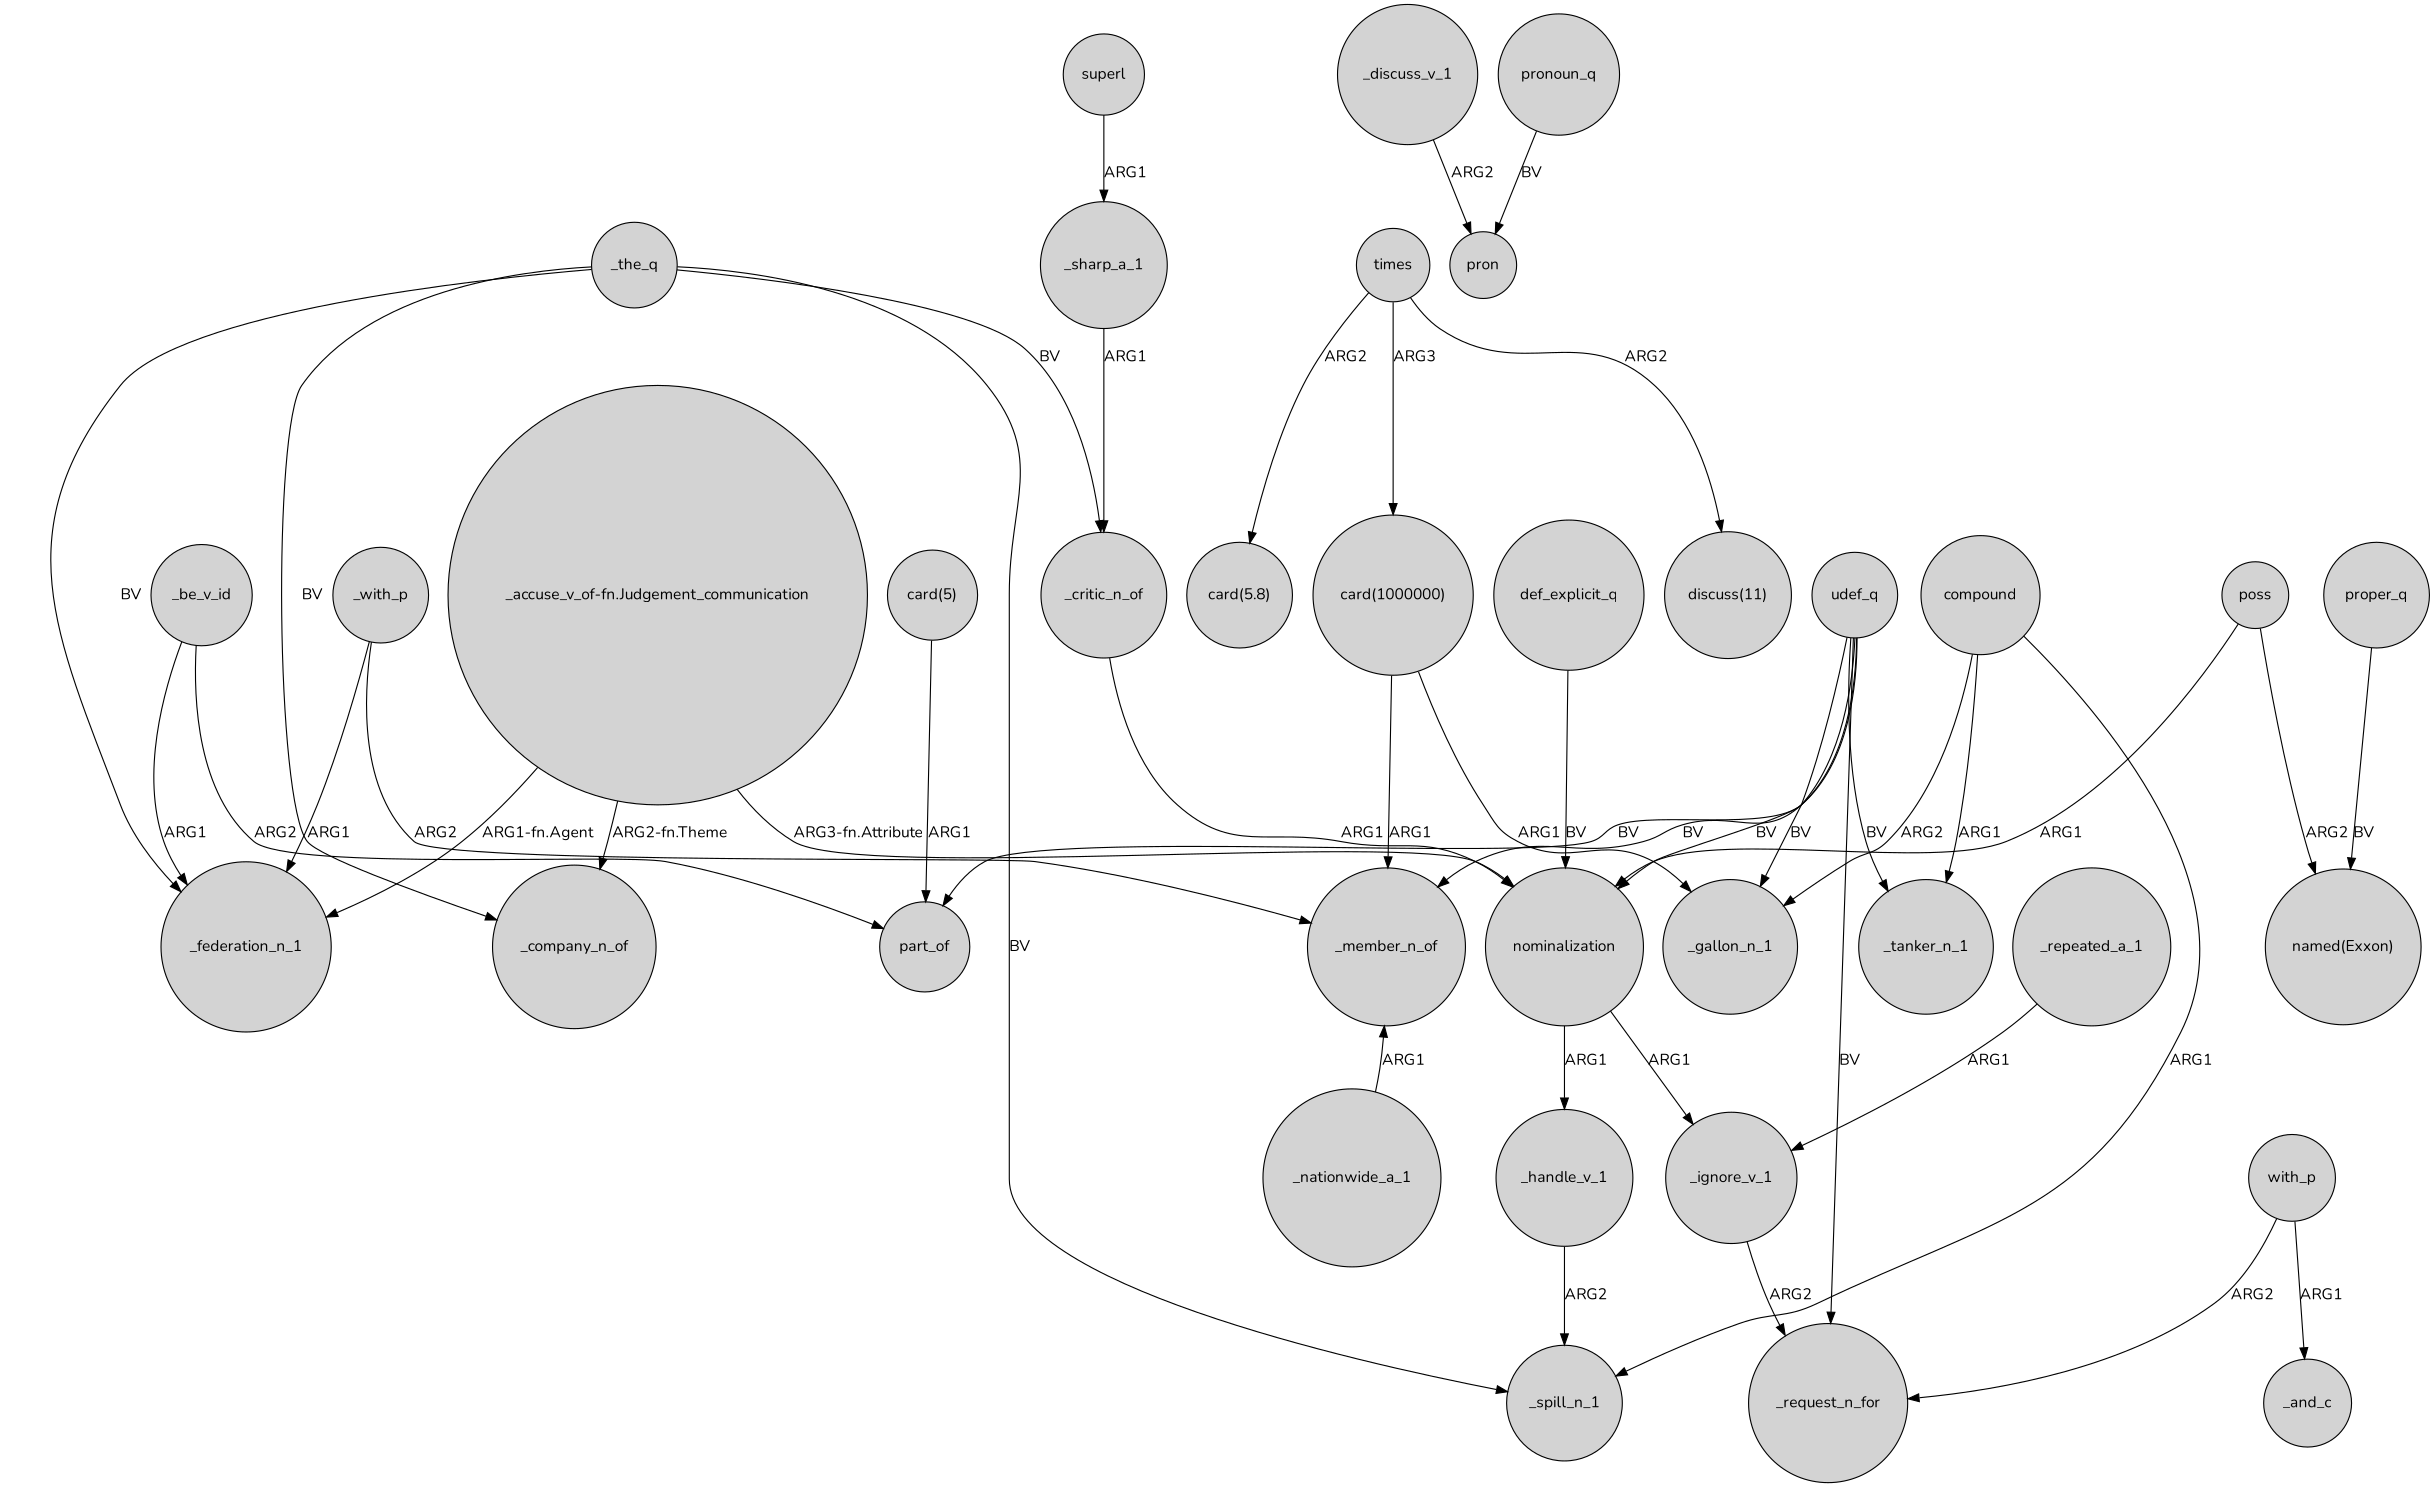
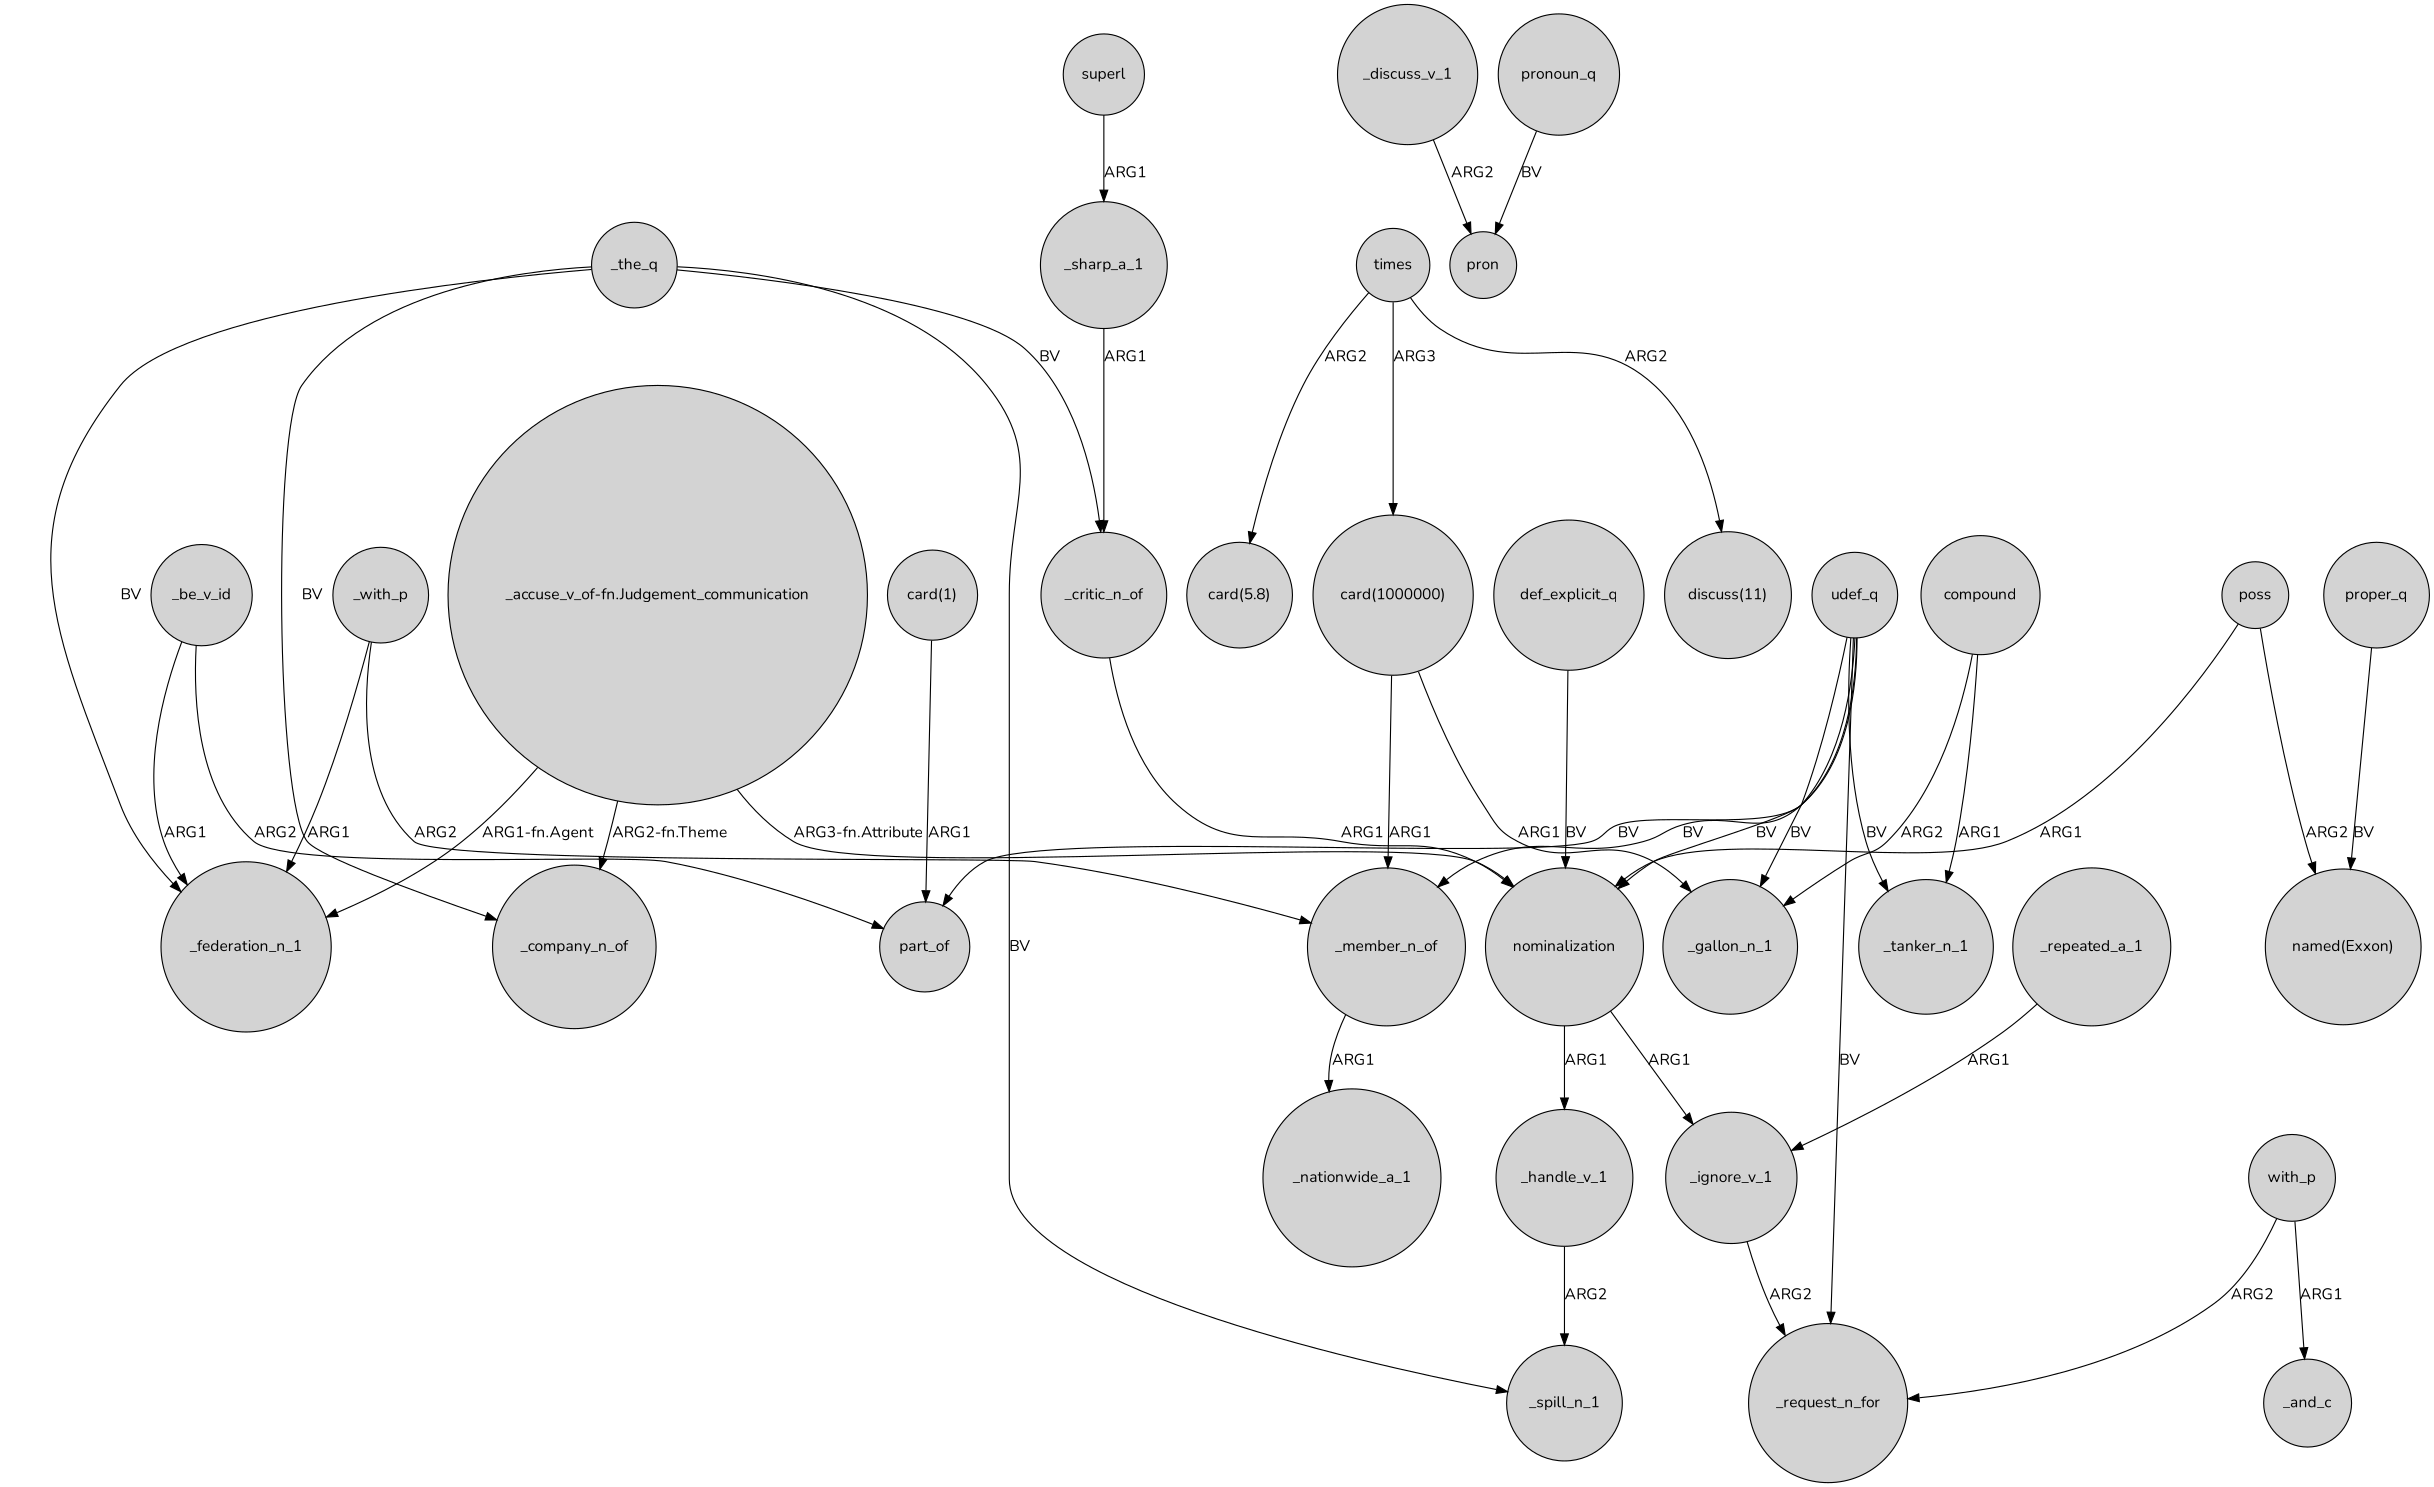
node "card(5)": label "card(5)" -> "card(1)"
edge "_nationwide_a_1" -> "_member_n_of": reversed
edge "compound" -> "_spill_n_1": removed, label "ARG1"
